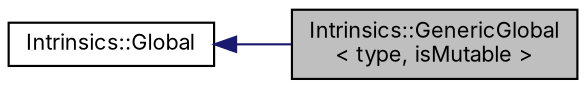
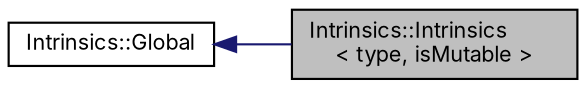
node "Intrinsics::GenericGlobal < type, isMutable >": label "Intrinsics::GenericGlobal < type, isMutable >" -> "Intrinsics::Intrinsics < type, isMutable >"
